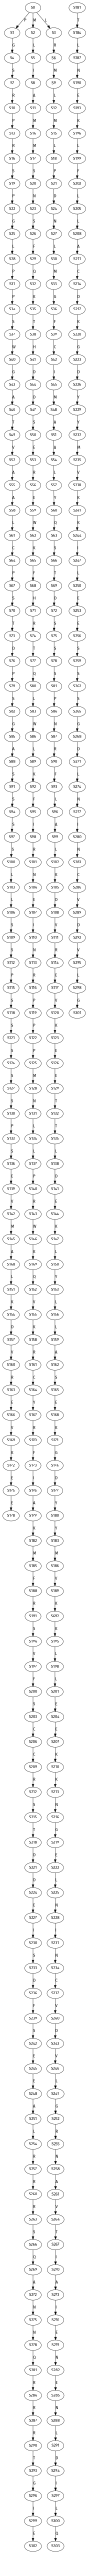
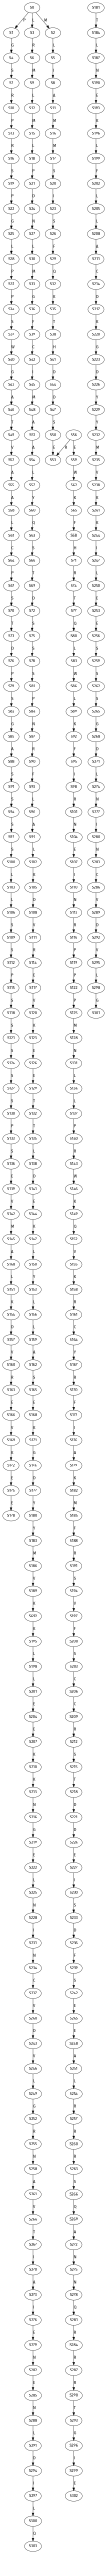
edge "S20" -> "S23": label "N" -> "I"
edge "S53" -> "S56": reversed
